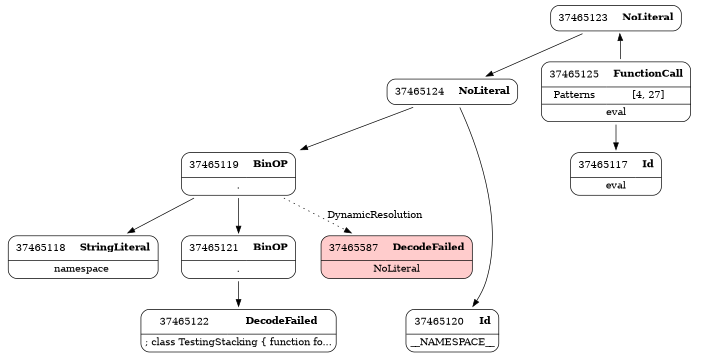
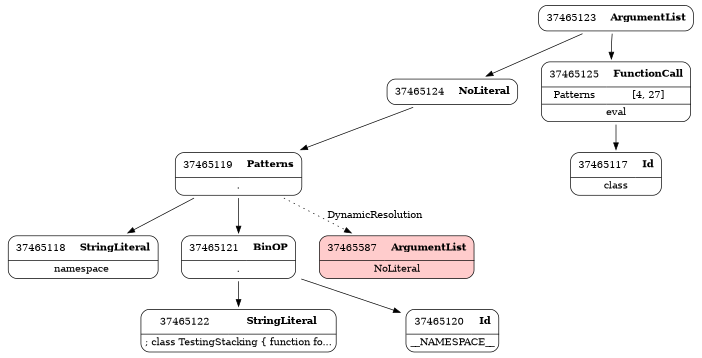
node "37465123": text "NoLiteral" -> "ArgumentList"
edge "37465125" -> "37465123": reversed
node "37465119": text "BinOP" -> "Patterns"
node "37465117": text "eval" -> "class"
edge "37465124" -> "37465120": now "37465121" -> "37465120"
node "37465587": text "DecodeFailed" -> "ArgumentList"
node "37465122": text "DecodeFailed" -> "StringLiteral"
